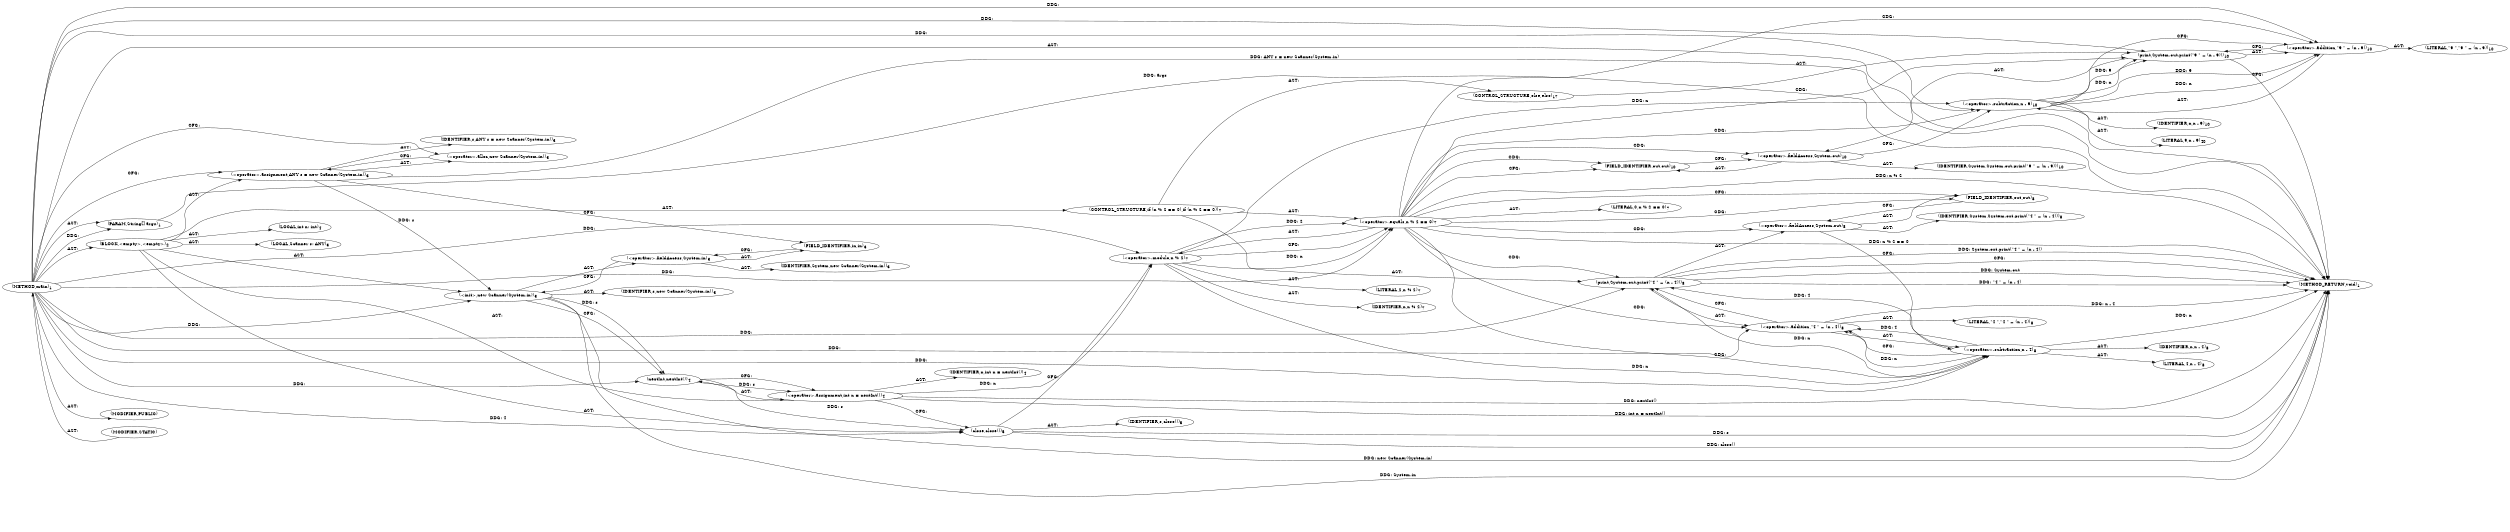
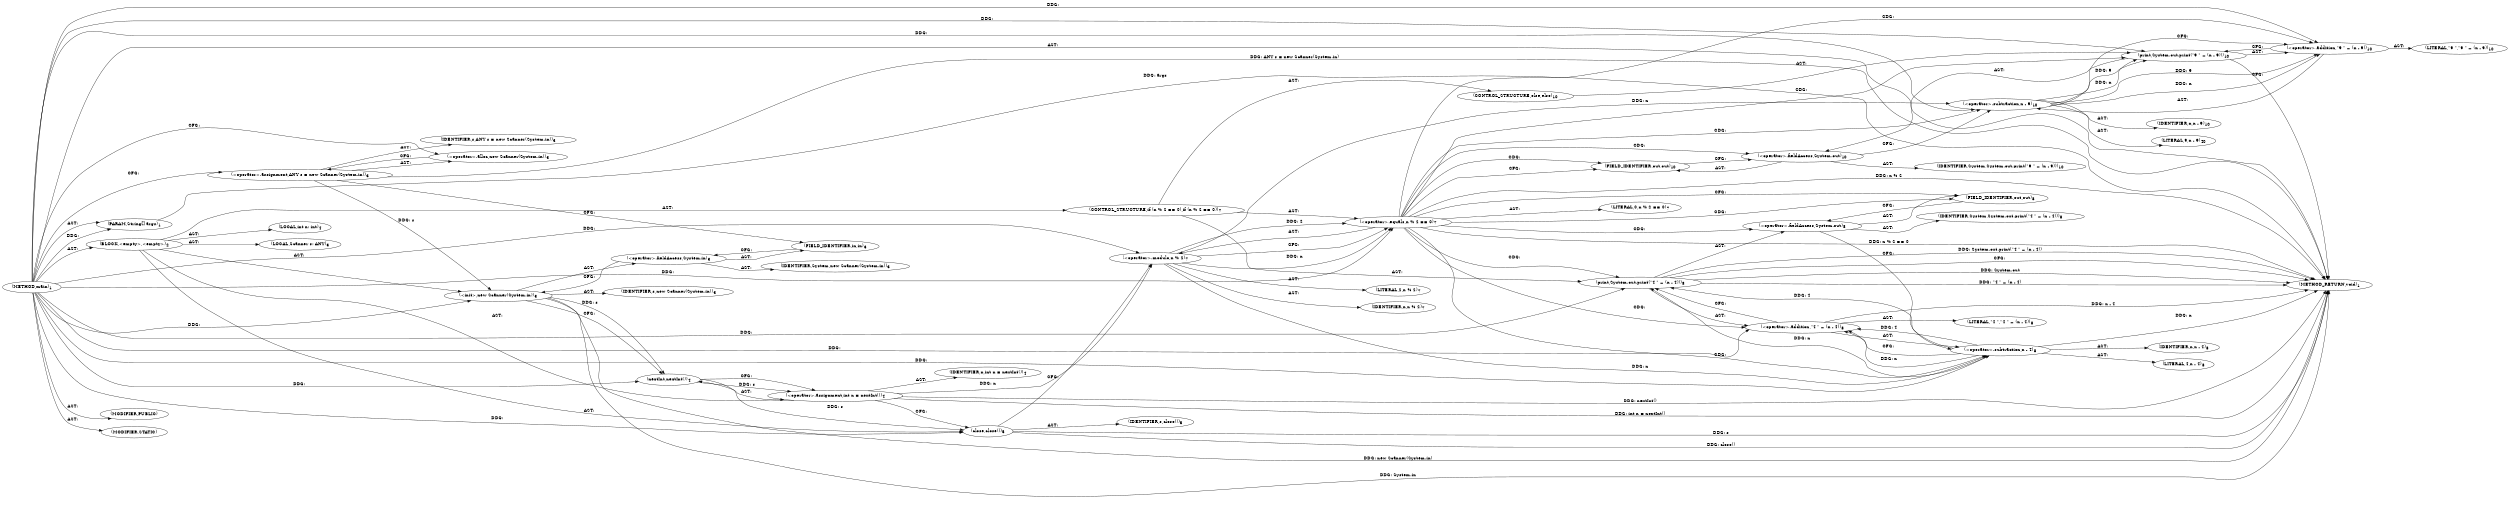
node "(CONTROL_STRUCTURE,else,else)": text "17" -> "10"
edge "(BLOCK,<empty>,<empty>)" -> "(<operator>.assignment,ANY s = new Scanner(System.in))": removed, label "AST:"
edge "(MODIFIER,STATIC)" -> "(METHOD,main)": reversed
edge "(METHOD,main)" -> "(close,close())": label "DDG: 4" -> "DDG: "
